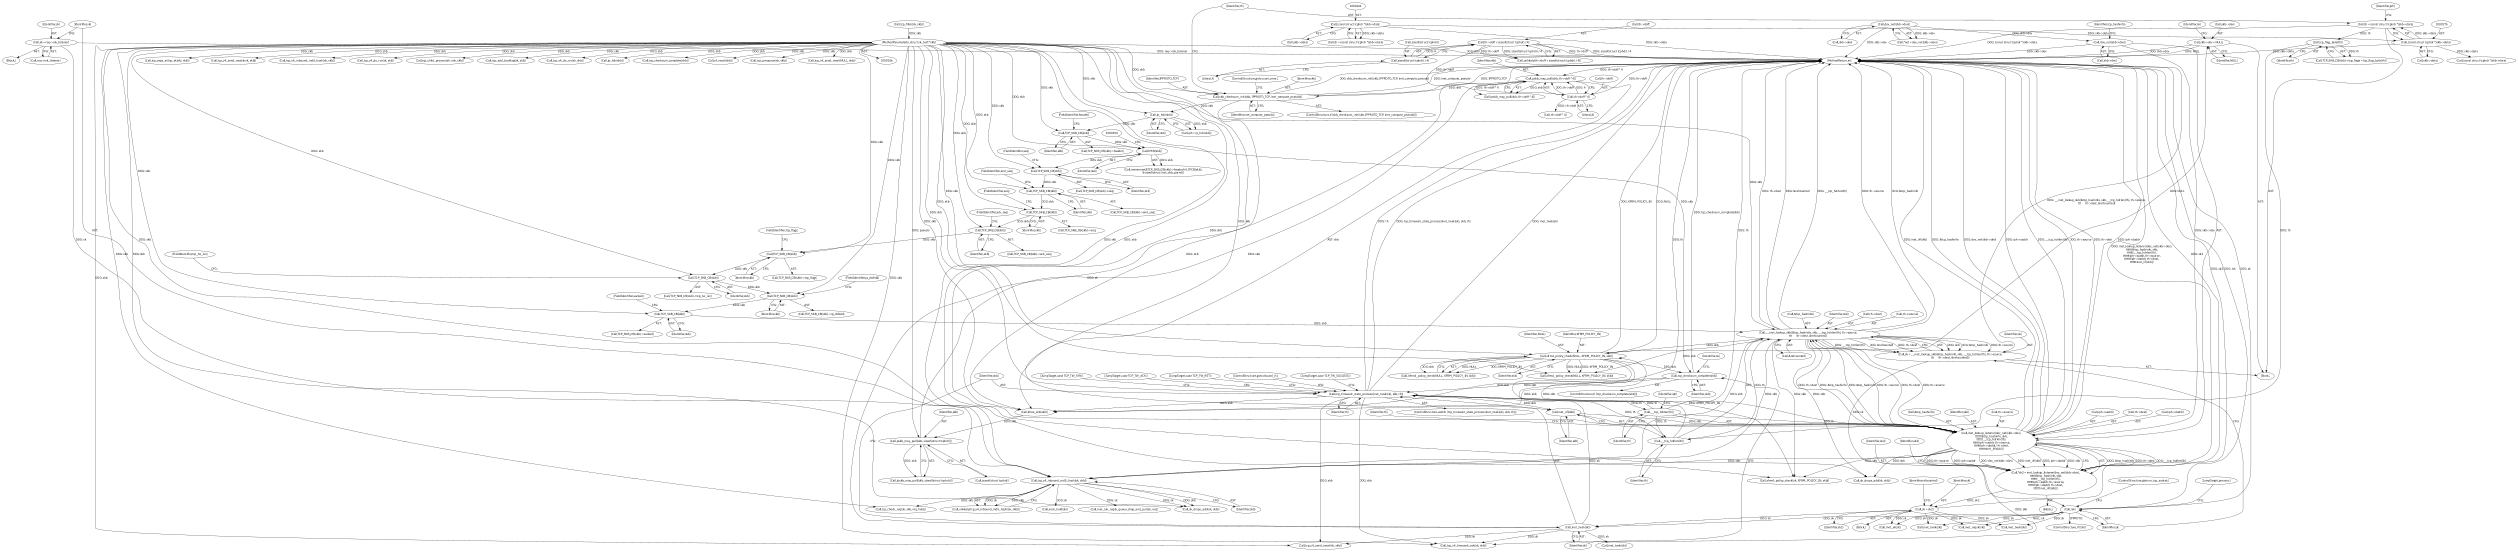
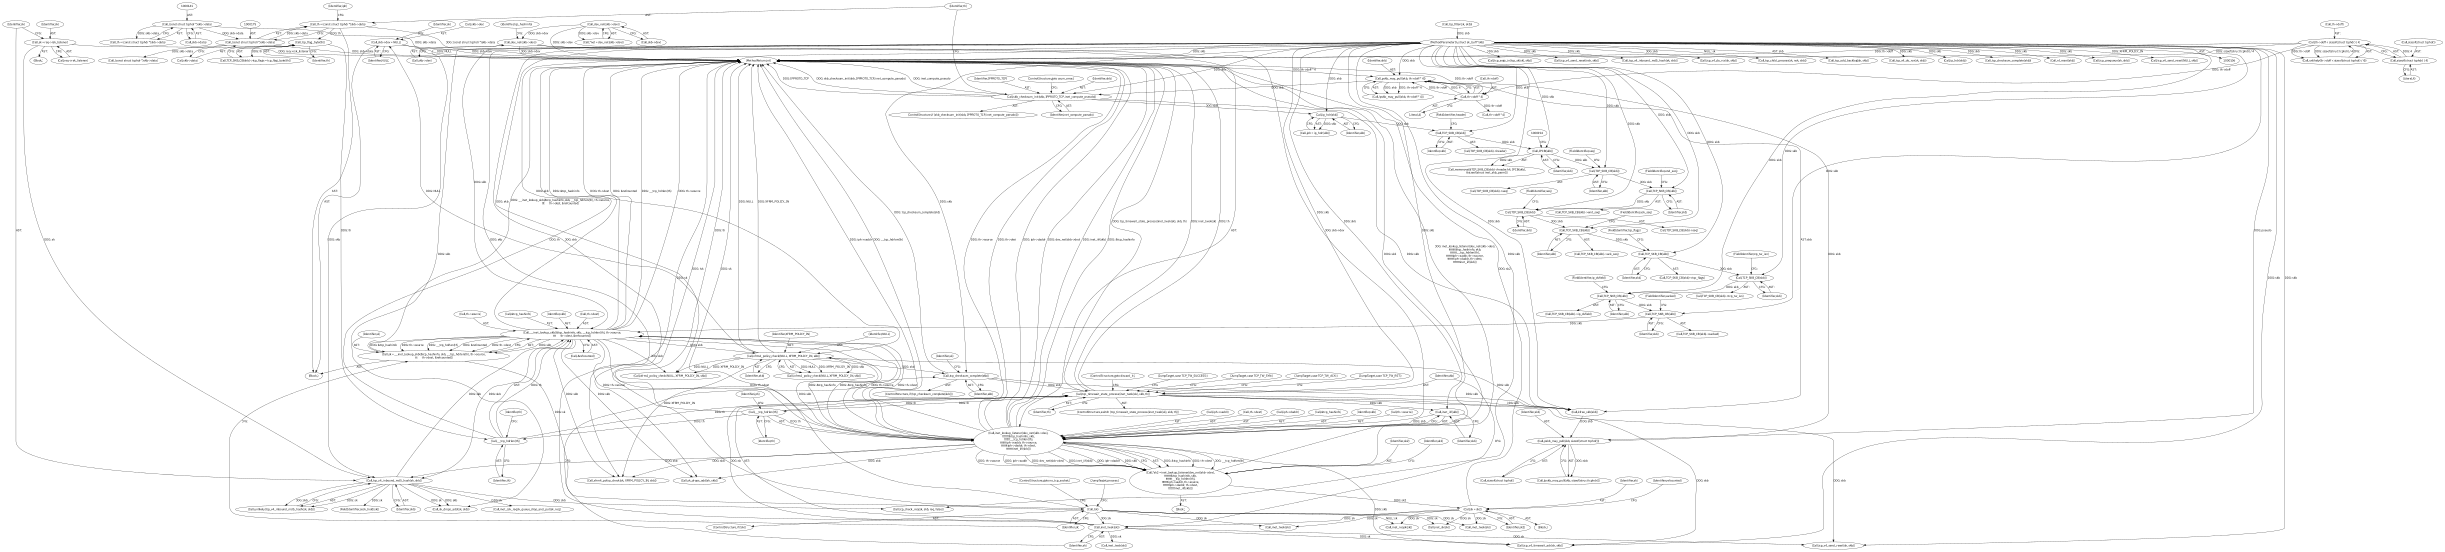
edge "(MethodParameterIn,struct sk_buff *skb)" -> "(Call,tcp_child_process(sk, nsk, skb))": label "DDG: skb" -> "NULL: sk"
edge "(MethodParameterIn,struct sk_buff *skb)" -> "(Call,tcp_add_backlog(sk, skb))": label "DDG: skb" -> "AST: skb"
edge "(MethodParameterIn,struct sk_buff *skb)" -> "(Call,tcp_v4_send_reset(NULL, skb))": label "DDG: skb" -> "DDG: XFRM_POLICY_IN"
edge "(MethodParameterIn,struct sk_buff *skb)" -> "(Call,pskb_may_pull(skb, th->doff * 4))": added, label "DDG: skb"
node "(Call,sock_hold(sk))": label "(Call,sock_hold(sk))" -> "(FieldIdentifier,sock_hold(sk))"
edge "(Call,!sk)" -> "(ControlStructure,if (!sk))": label "IPPROTO: " -> "AST: "
